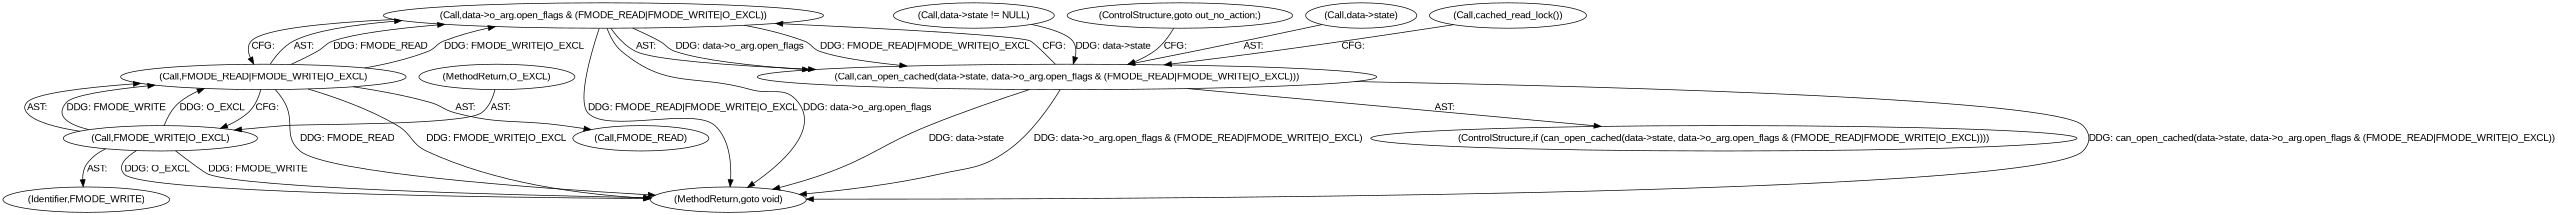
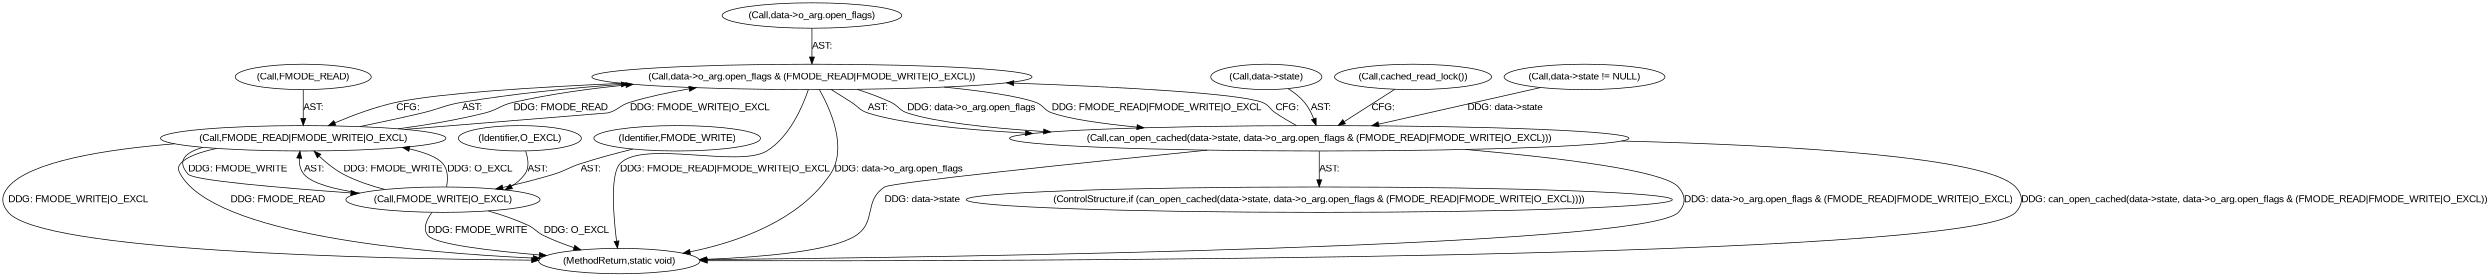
node "(Call,data->o_arg.open_flags)": added
node "(ControlStructure,goto out_no_action;)": removed
node "(MethodReturn,O_EXCL)": label "(MethodReturn,O_EXCL)" -> "(Identifier,O_EXCL)"
edge "(Call,FMODE_READ|FMODE_WRITE|O_EXCL)" -> "(Call,FMODE_WRITE|O_EXCL)": label "CFG: " -> "DDG: FMODE_WRITE"
edge "(Call,FMODE_READ|FMODE_WRITE|O_EXCL)" -> "(Call,FMODE_READ)": reversed
edge "(Call,FMODE_WRITE|O_EXCL)" -> "(Identifier,FMODE_WRITE)": reversed
node "(MethodReturn,goto void)": label "(MethodReturn,goto void)" -> "(MethodReturn,static void)"
